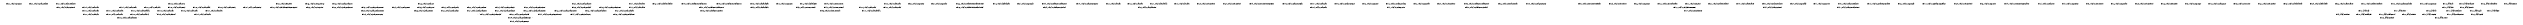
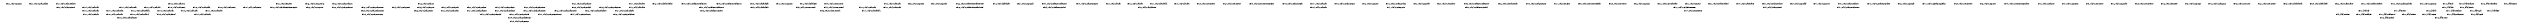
node "DefId(0:167 ~ rust[fc84]::src::fclose::rpl_fclose)": added
